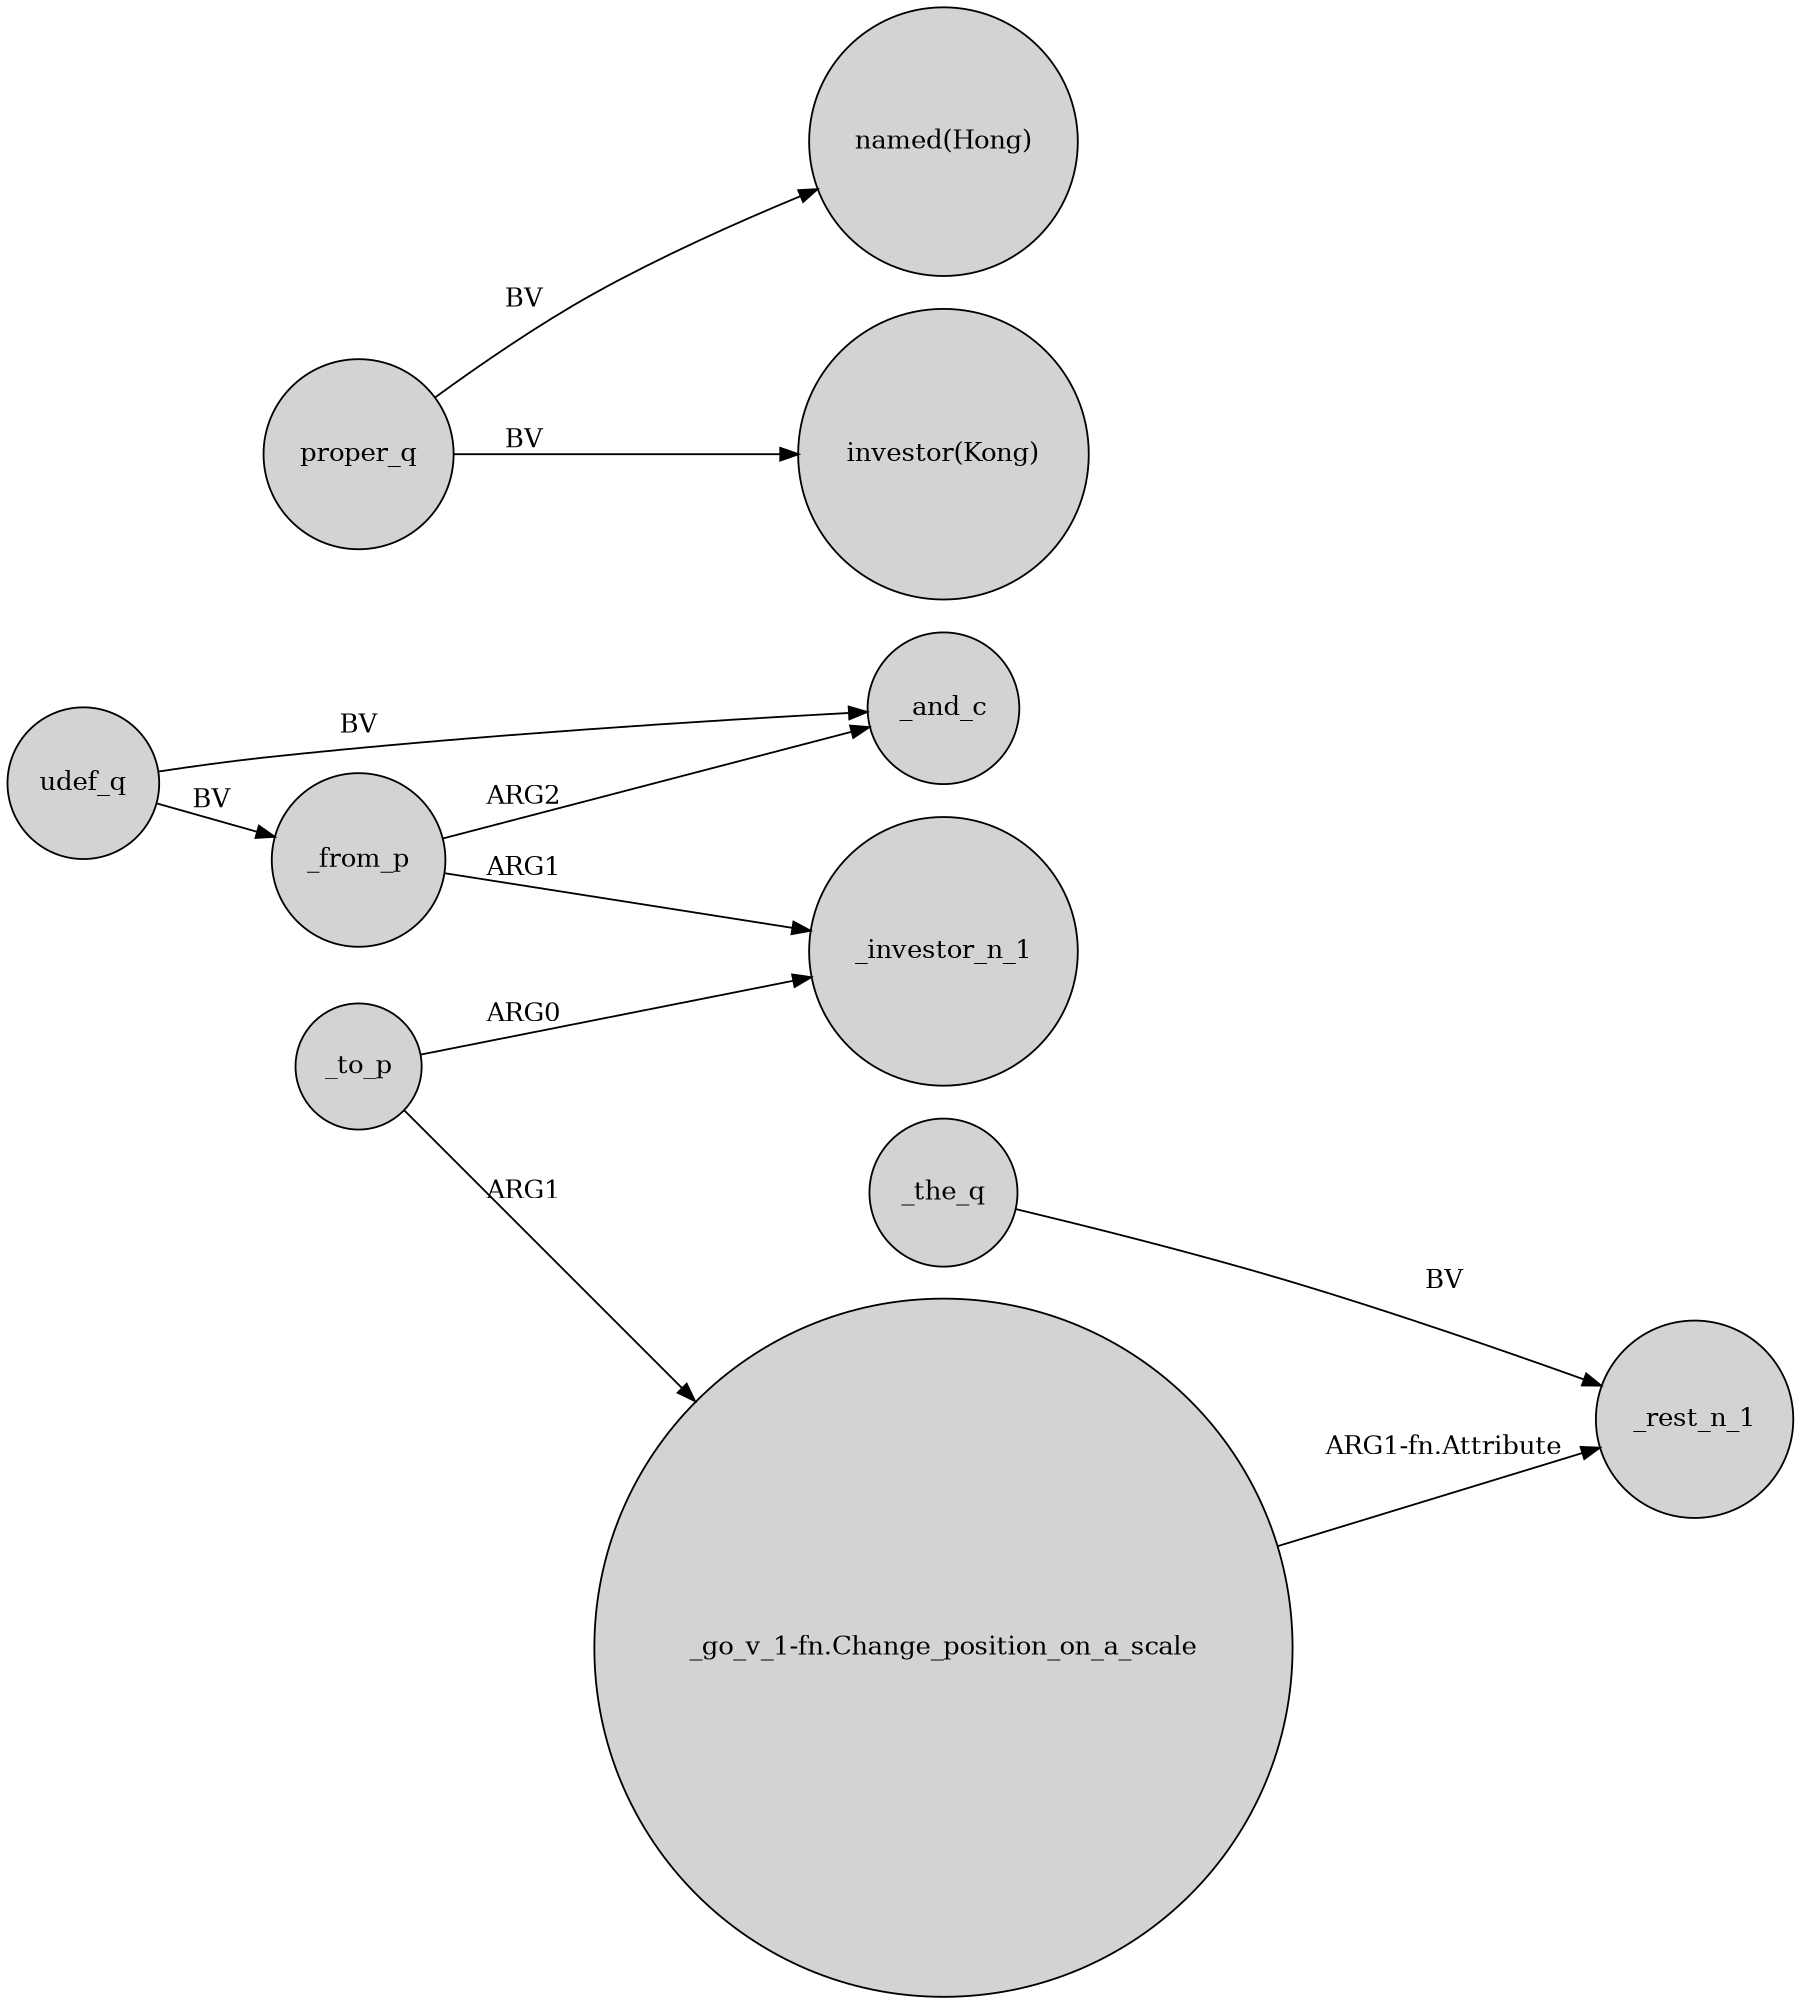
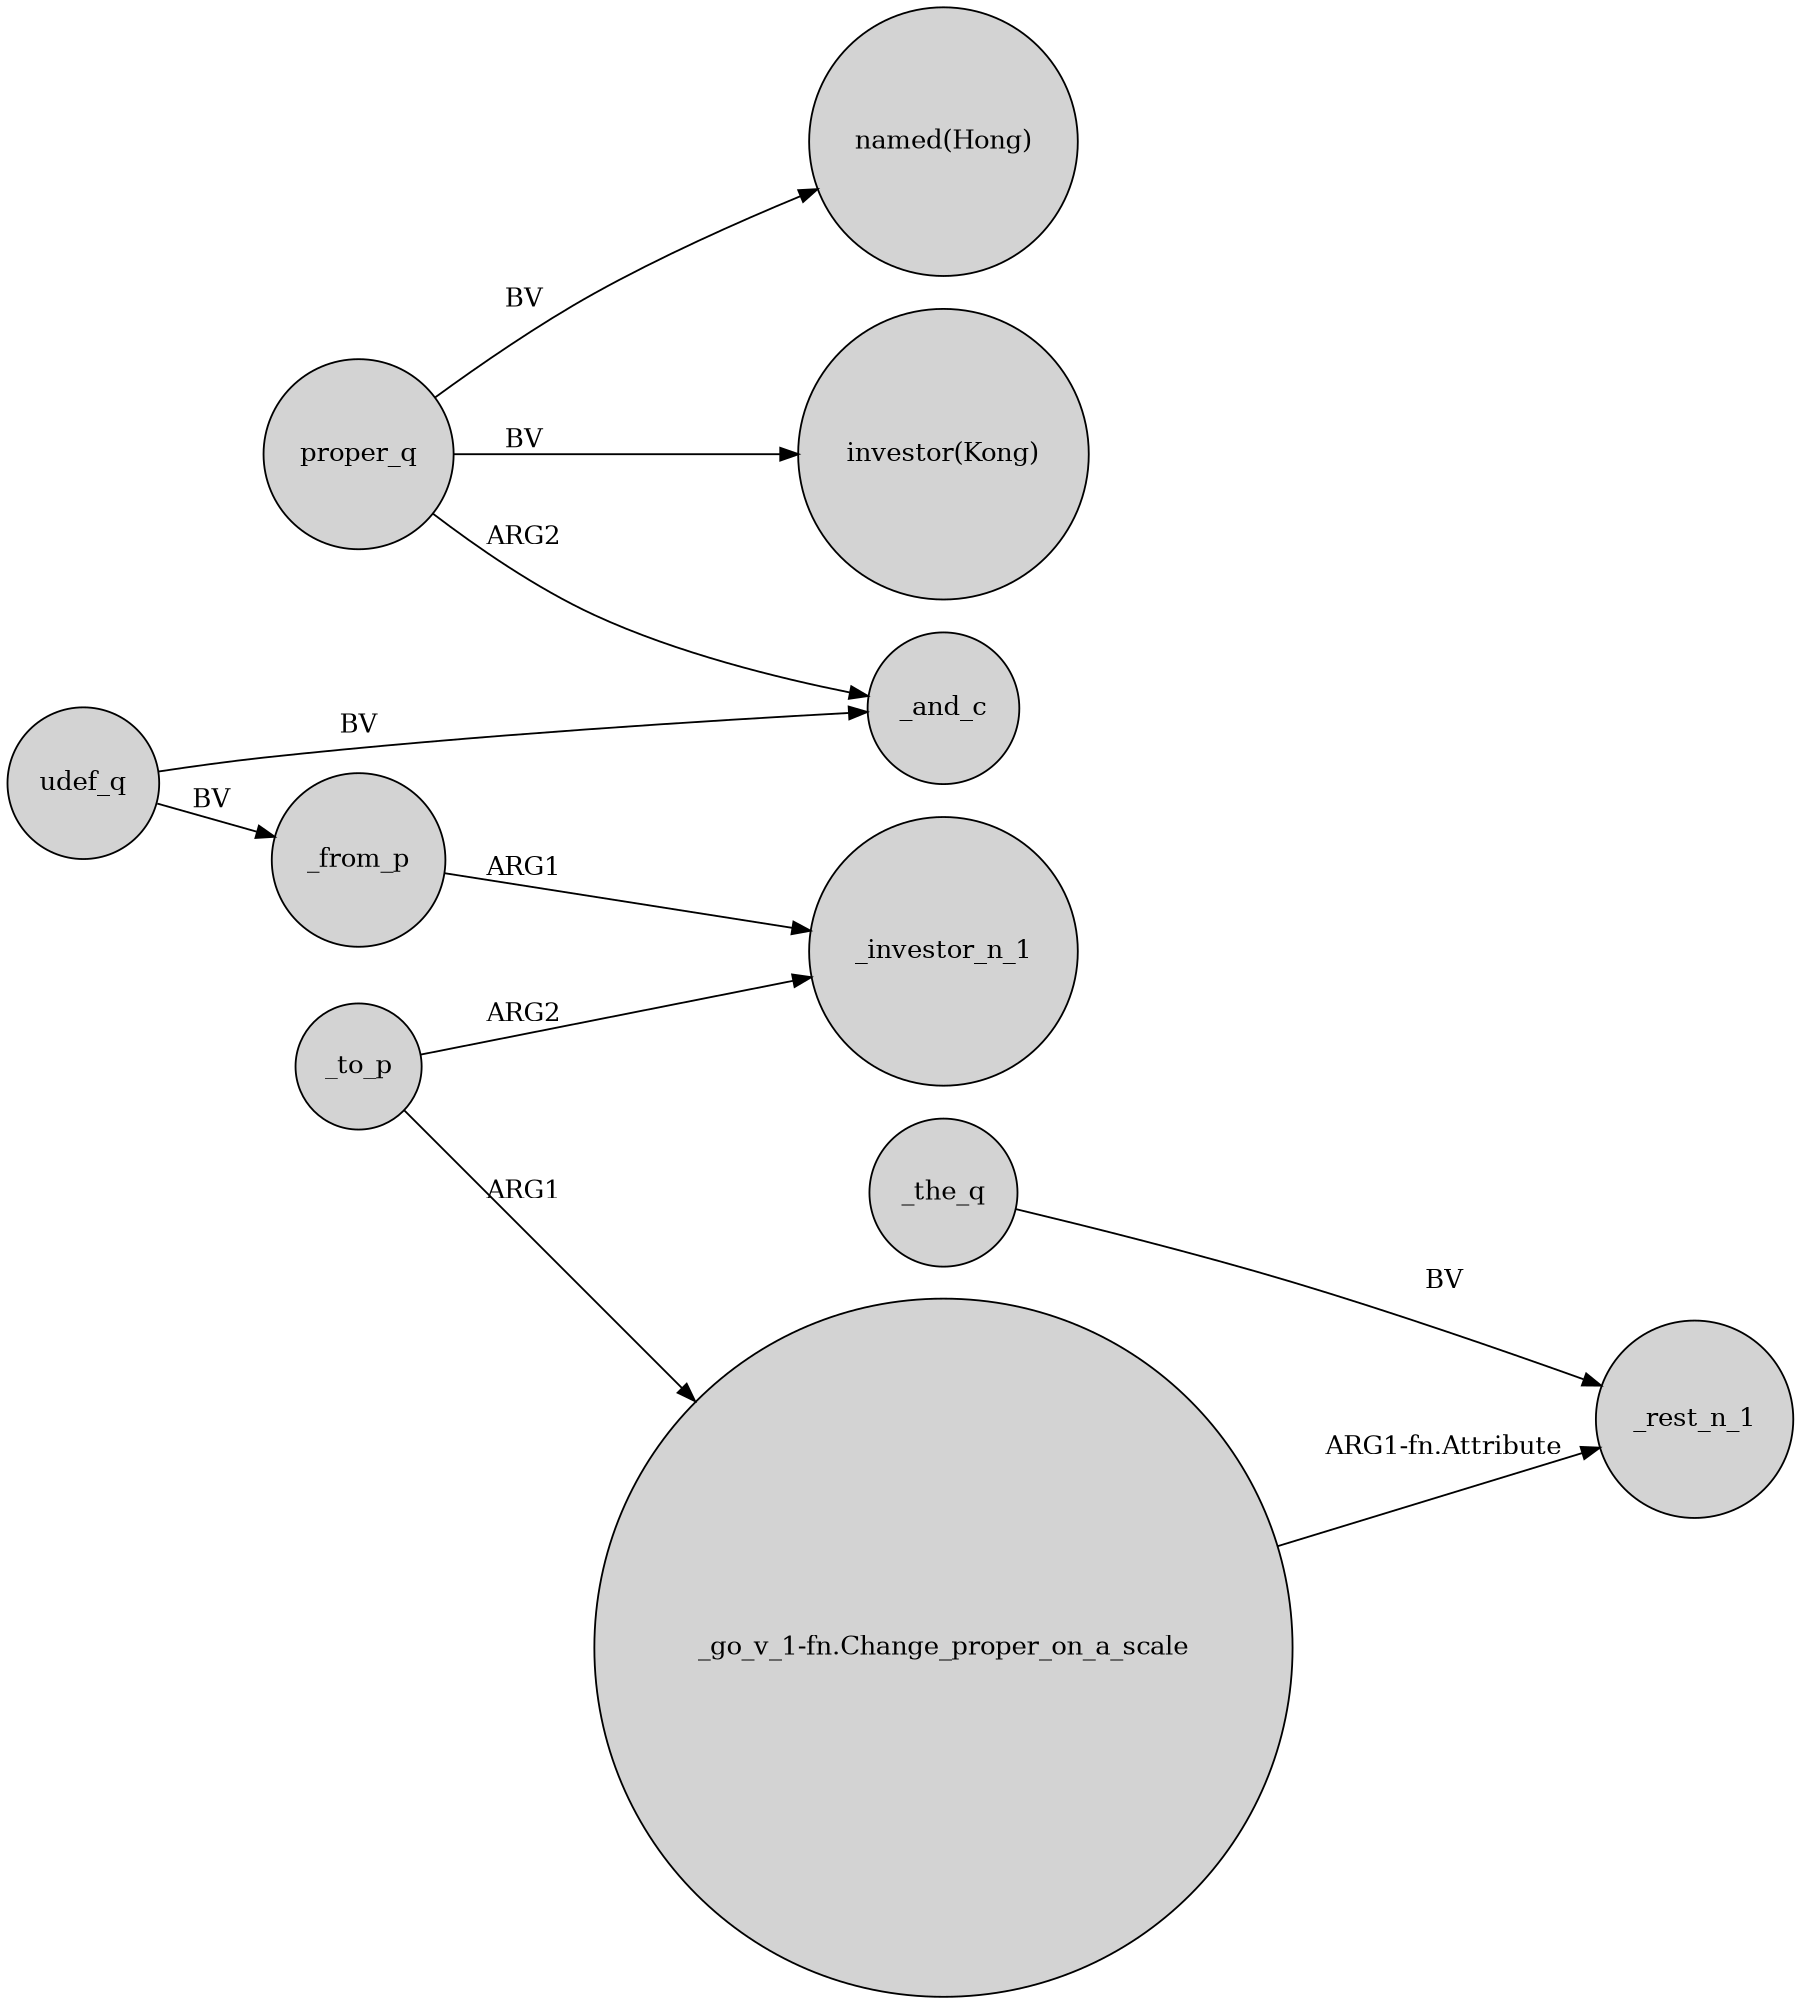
edge "_from_p" -> "_and_c": now "proper_q" -> "_and_c"
edge "_to_p" -> "_investor_n_1": label "ARG0" -> "ARG2"
node "_go_v_1-fn.Change_position_on_a_scale": label "_go_v_1-fn.Change_position_on_a_scale" -> "_go_v_1-fn.Change_proper_on_a_scale"
